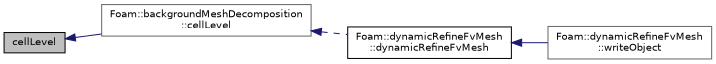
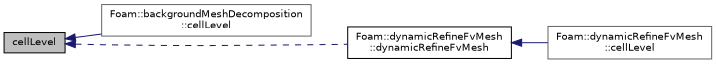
edge "Foam::dynamicRefineFvMesh ::dynamicRefineFvMesh" -> "Foam::backgroundMeshDecomposition ::cellLevel": now "Foam::dynamicRefineFvMesh ::dynamicRefineFvMesh" -> "cellLevel"
node "Foam::dynamicRefineFvMesh ::writeObject": label "Foam::dynamicRefineFvMesh ::writeObject" -> "Foam::dynamicRefineFvMesh ::cellLevel"
